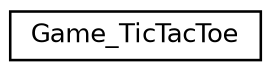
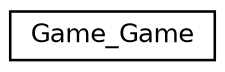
node "Game_TicTacToe": label "Game_TicTacToe" -> "Game_Game"
